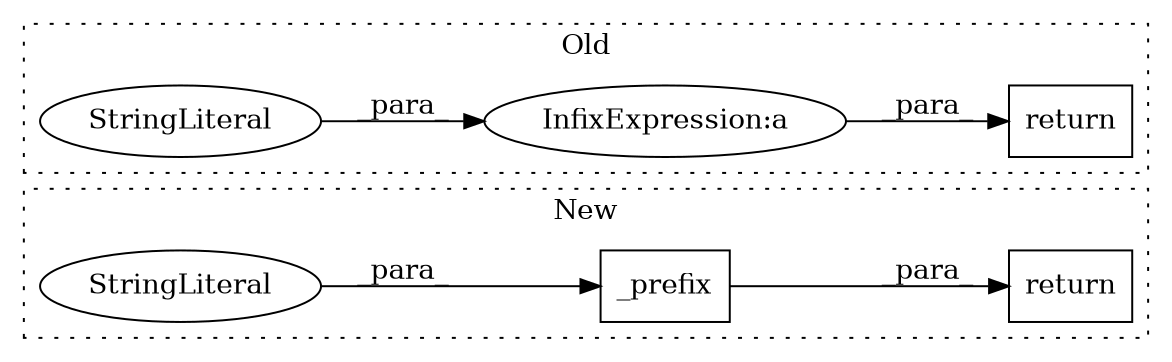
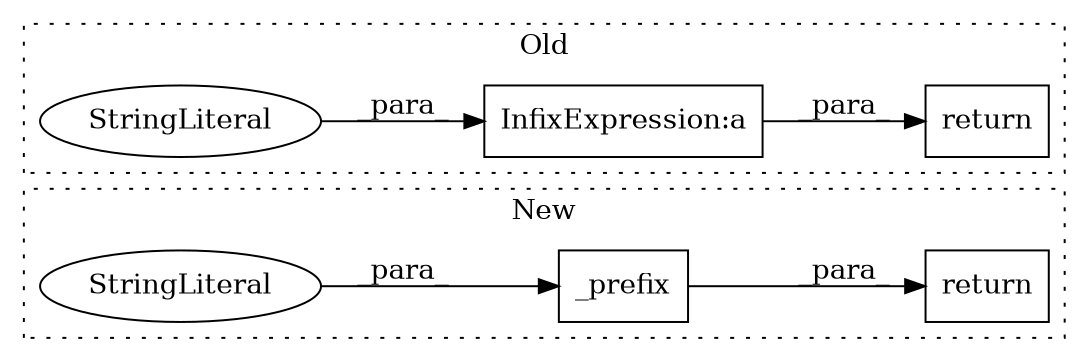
node "InfixExpression:a": shape ellipse -> box
